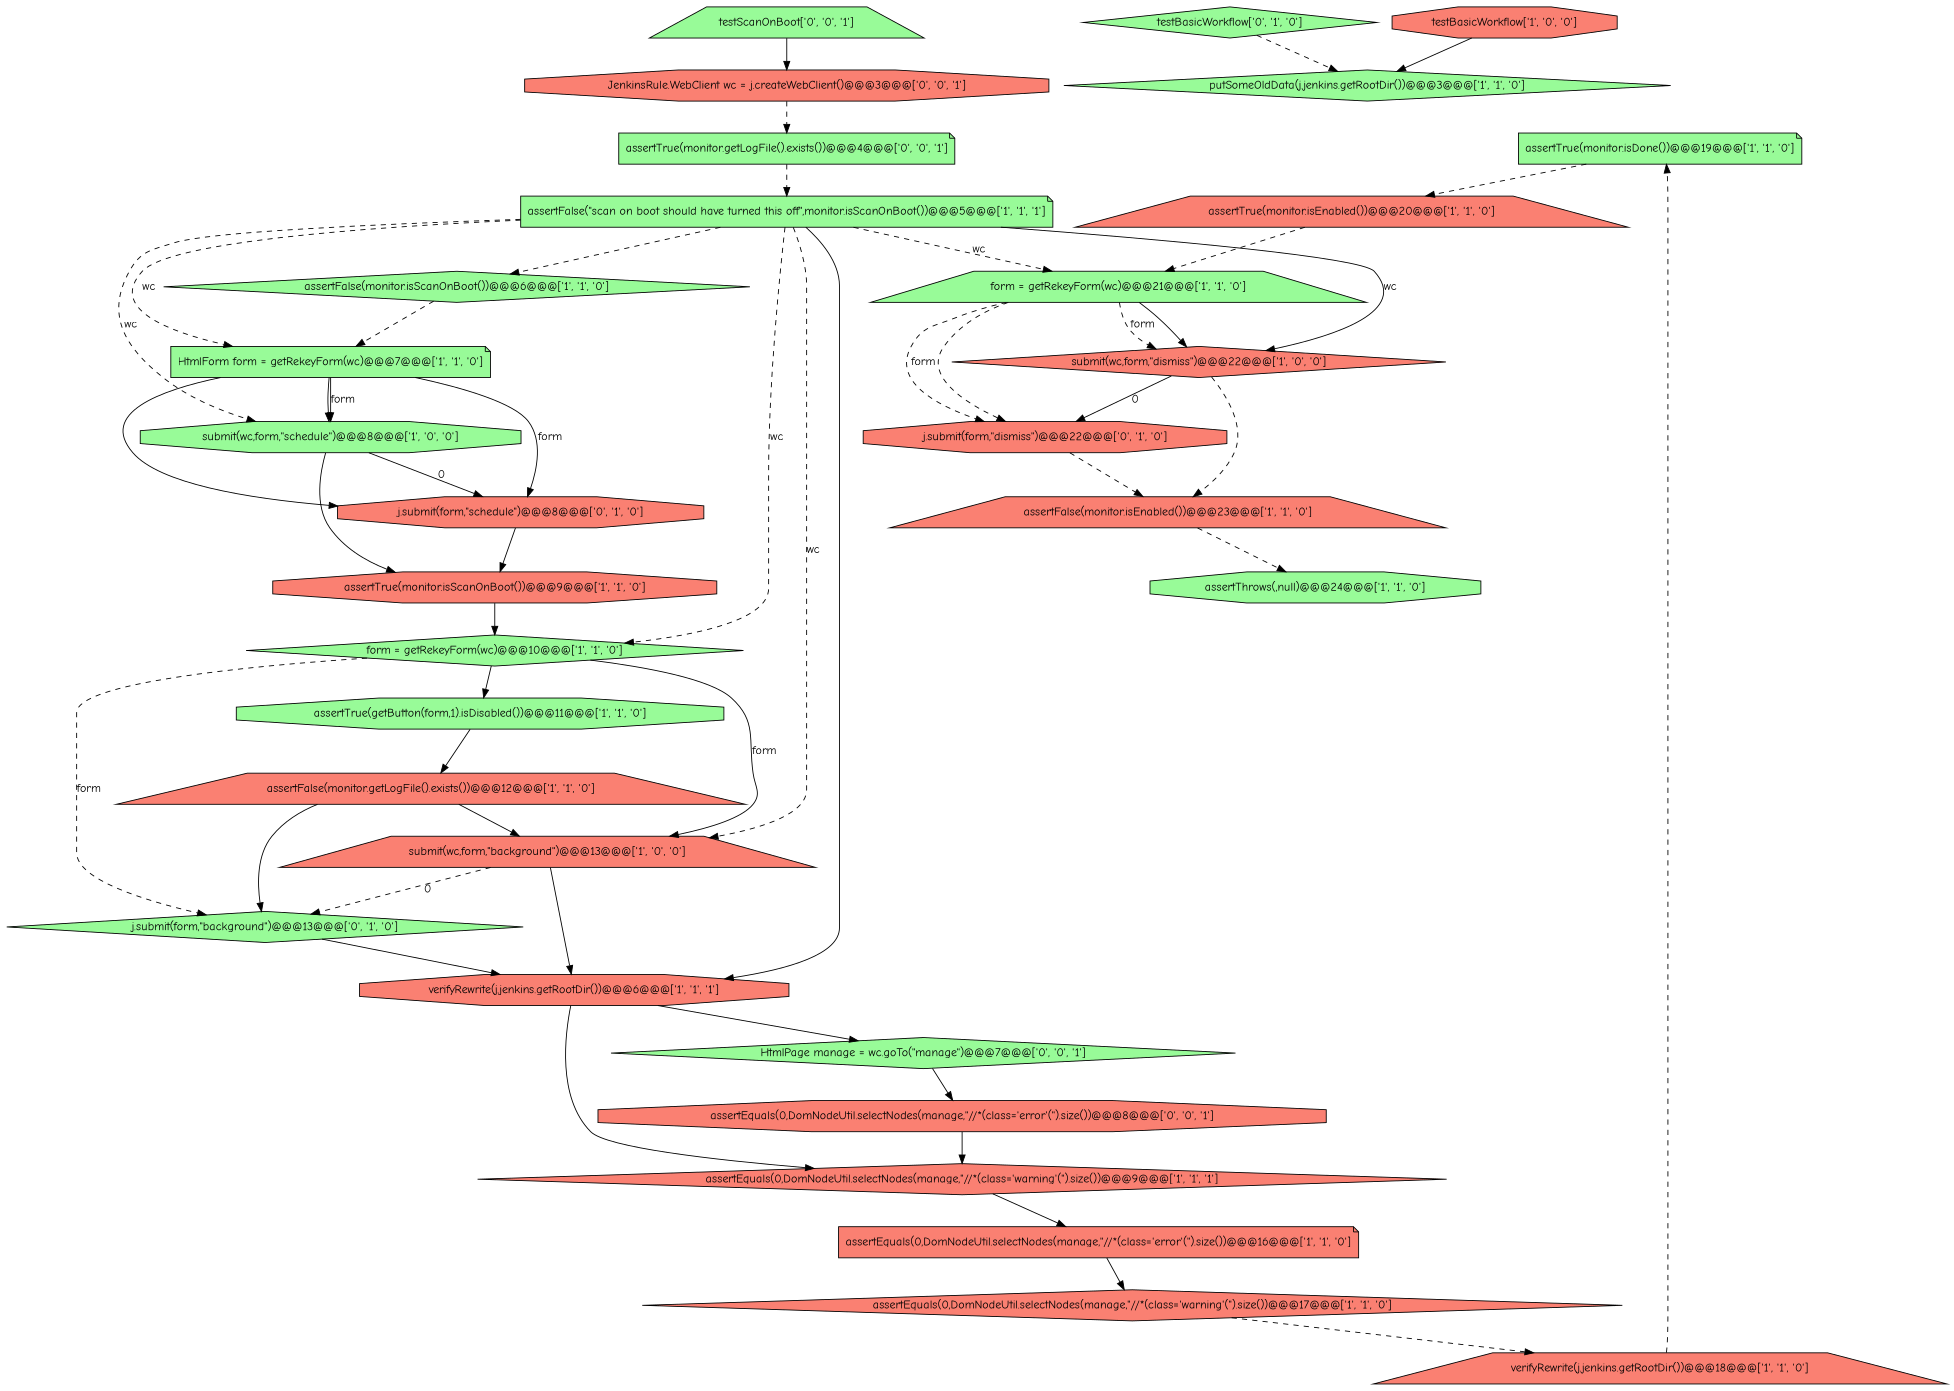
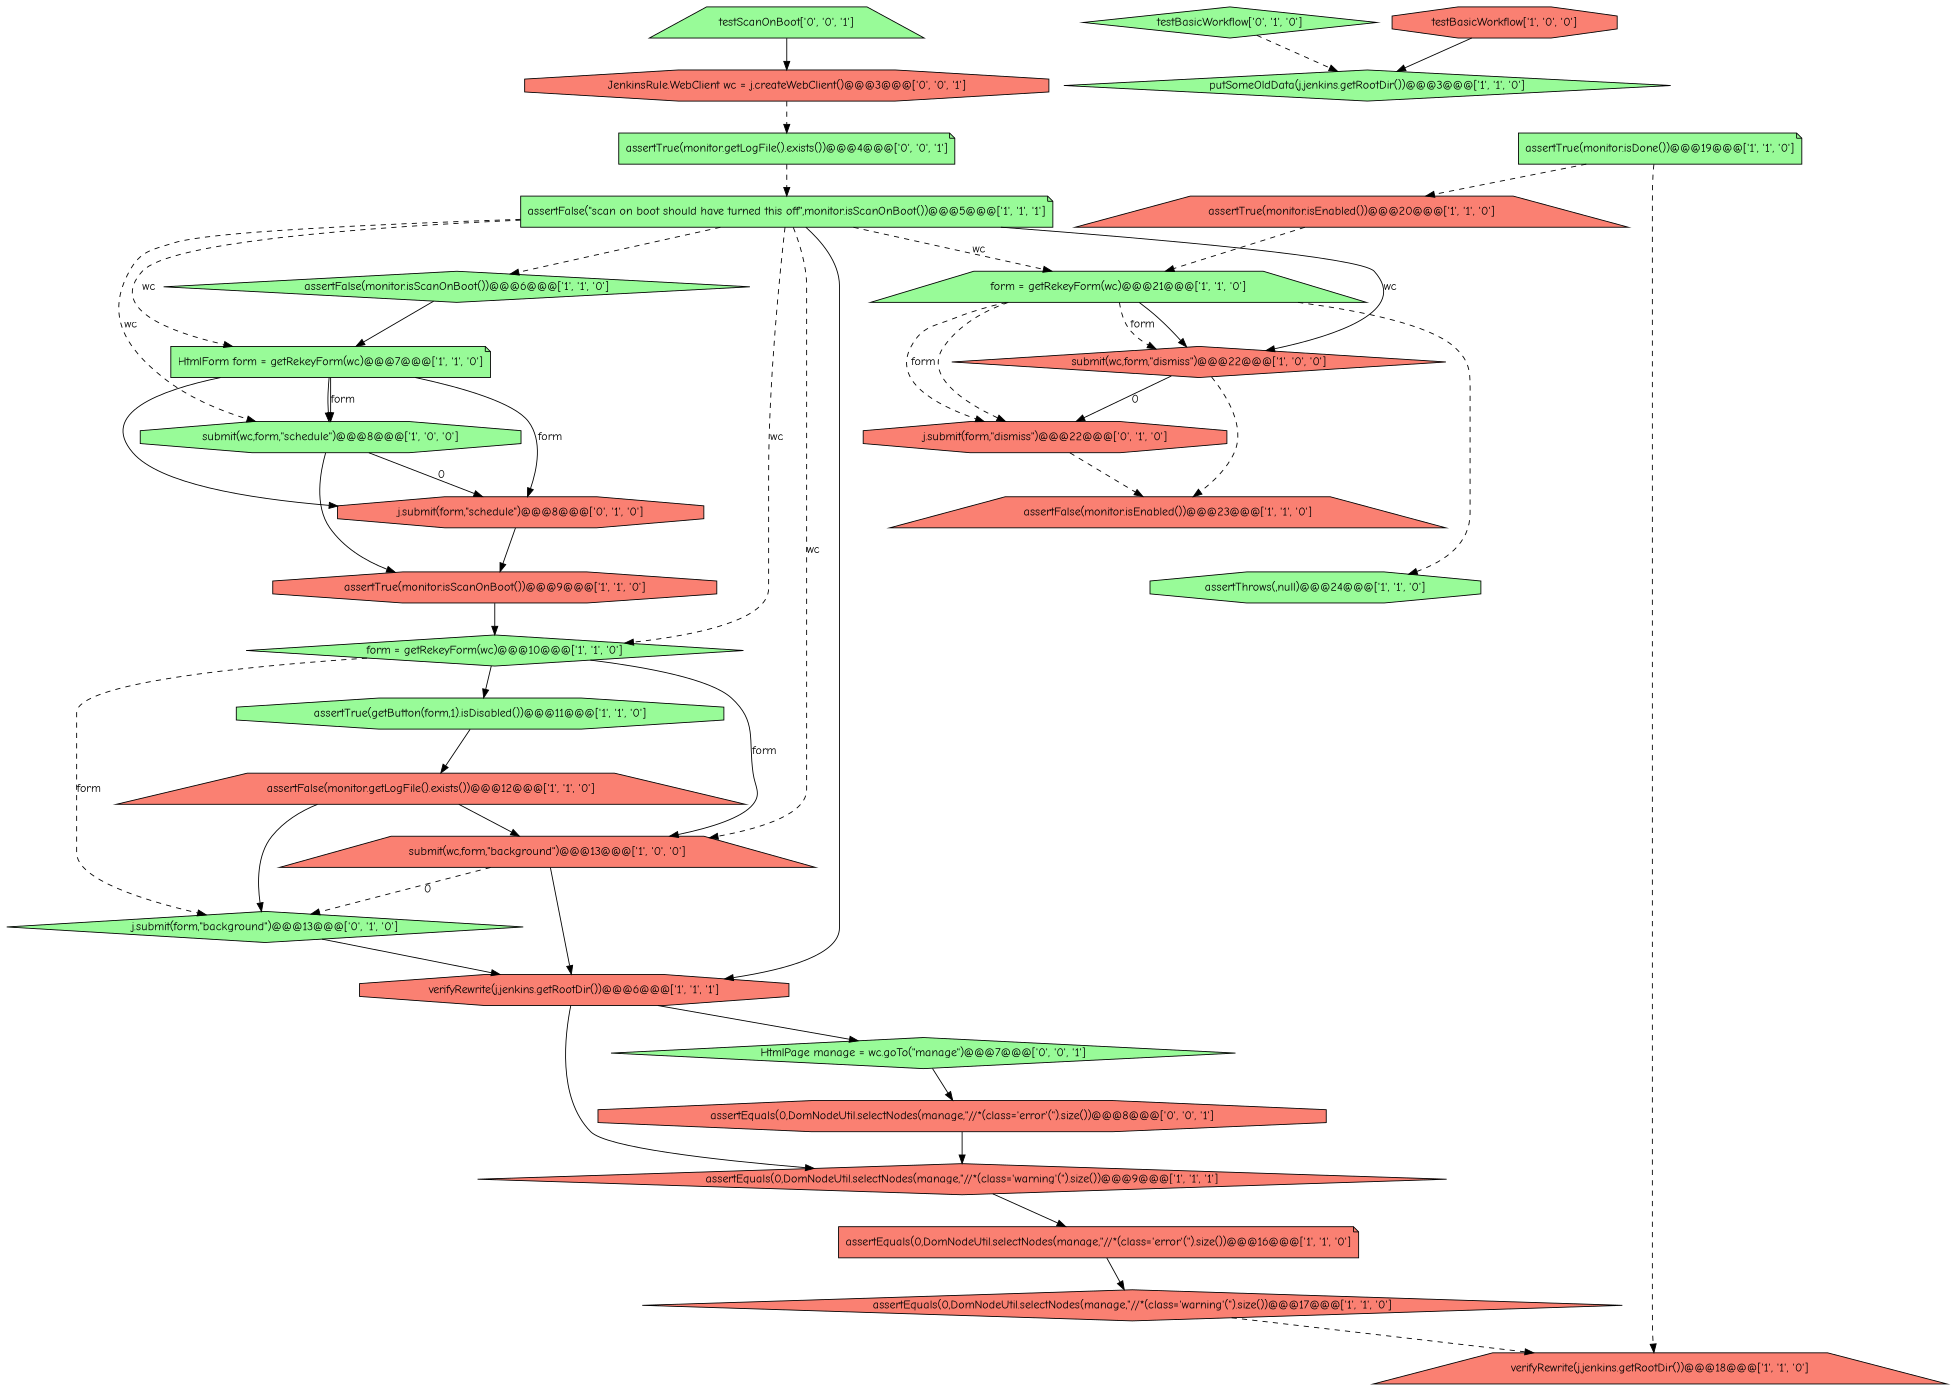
edge "assertFalse(monitor.isScanOnBoot())@@@6@@@['1', '1', '0']" -> "HtmlForm form = getRekeyForm(wc)@@@7@@@['1', '1', '0']": style dashed -> solid
edge "assertFalse(monitor.isEnabled())@@@23@@@['1', '1', '0']" -> "assertThrows(,null)@@@24@@@['1', '1', '0']": now "form = getRekeyForm(wc)@@@21@@@['1', '1', '0']" -> "assertThrows(,null)@@@24@@@['1', '1', '0']"
edge "verifyRewrite(j.jenkins.getRootDir())@@@18@@@['1', '1', '0']" -> "assertTrue(monitor.isDone())@@@19@@@['1', '1', '0']": reversed
